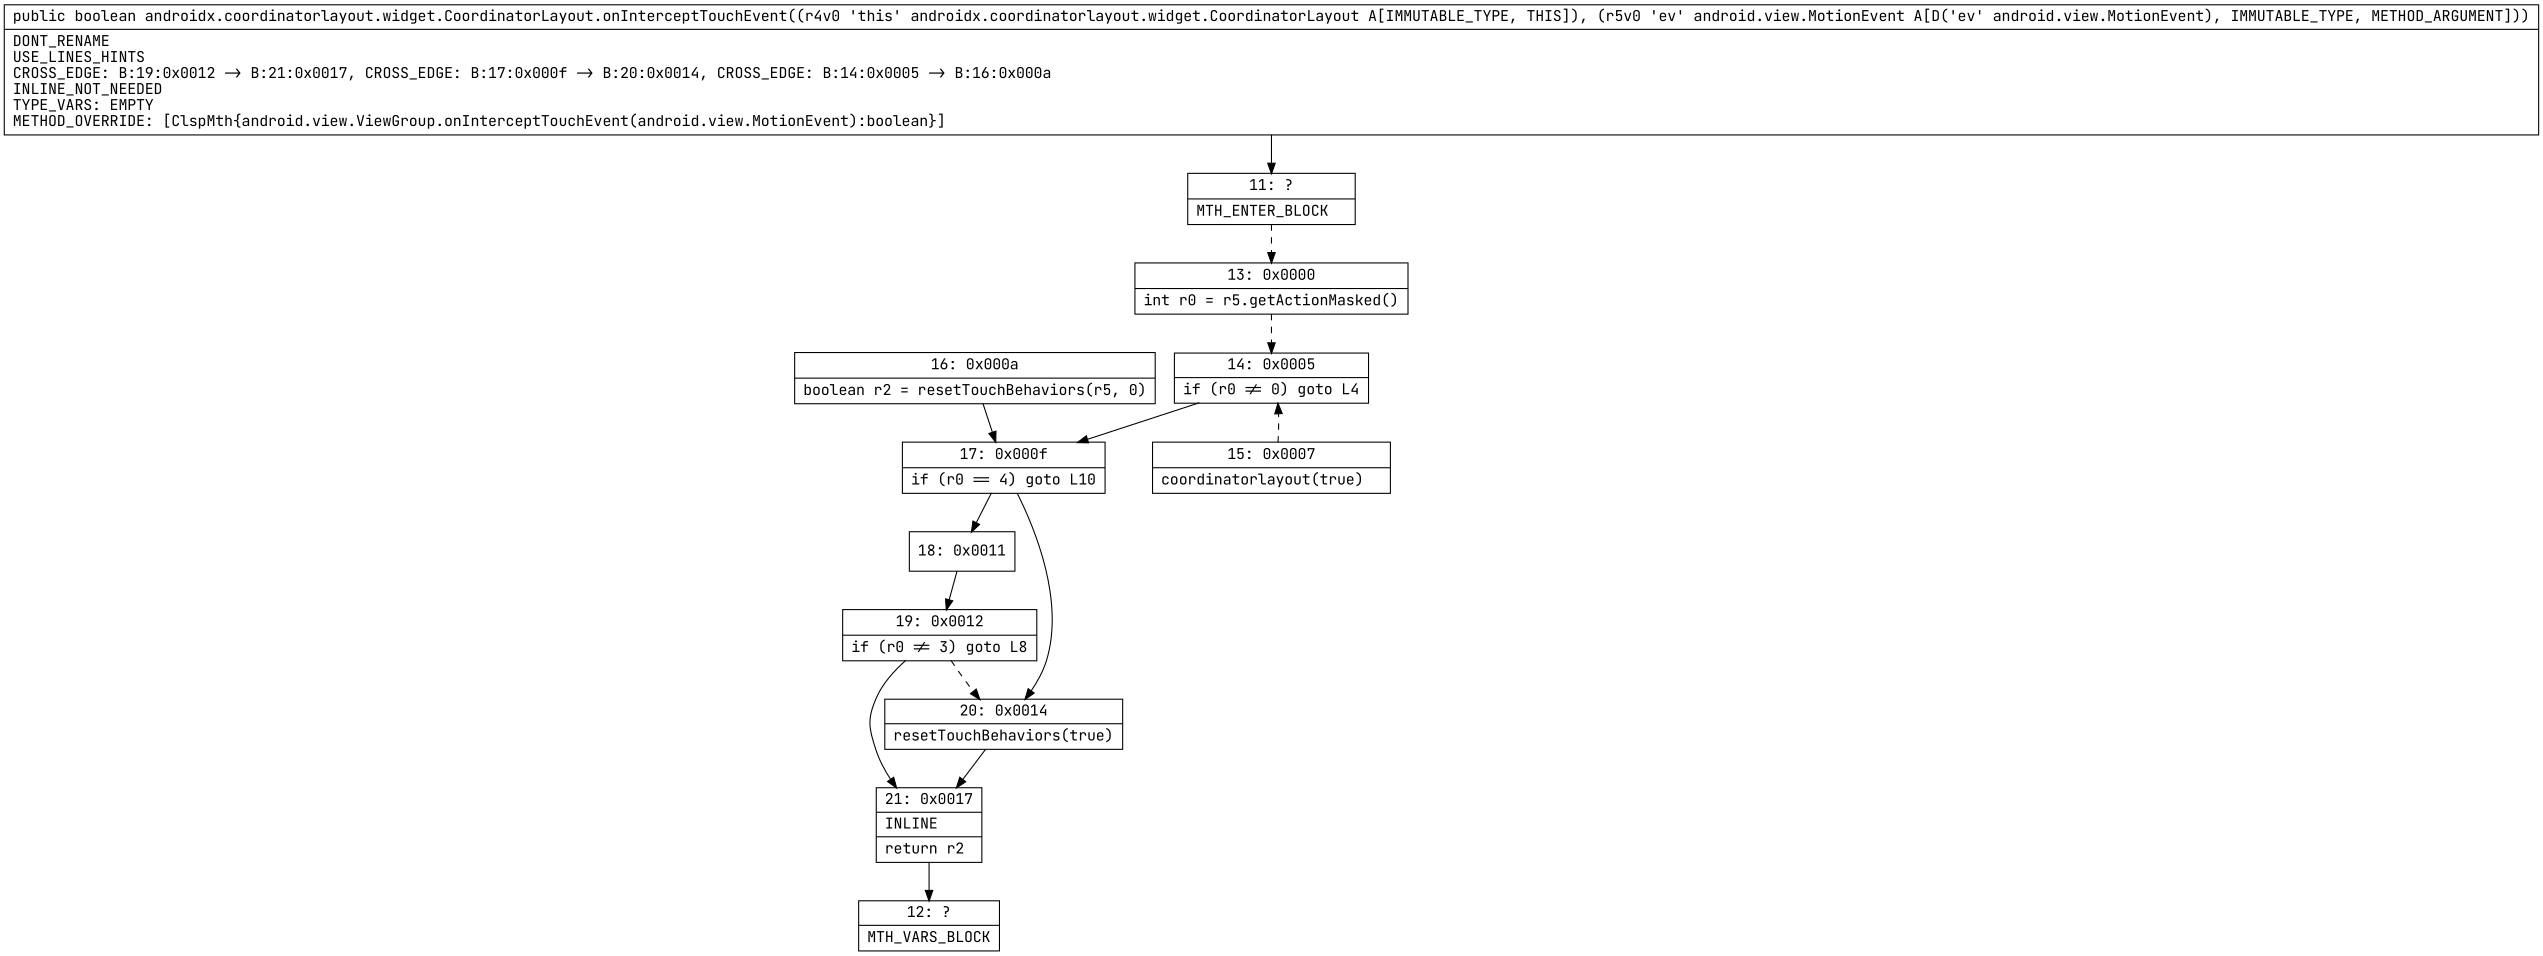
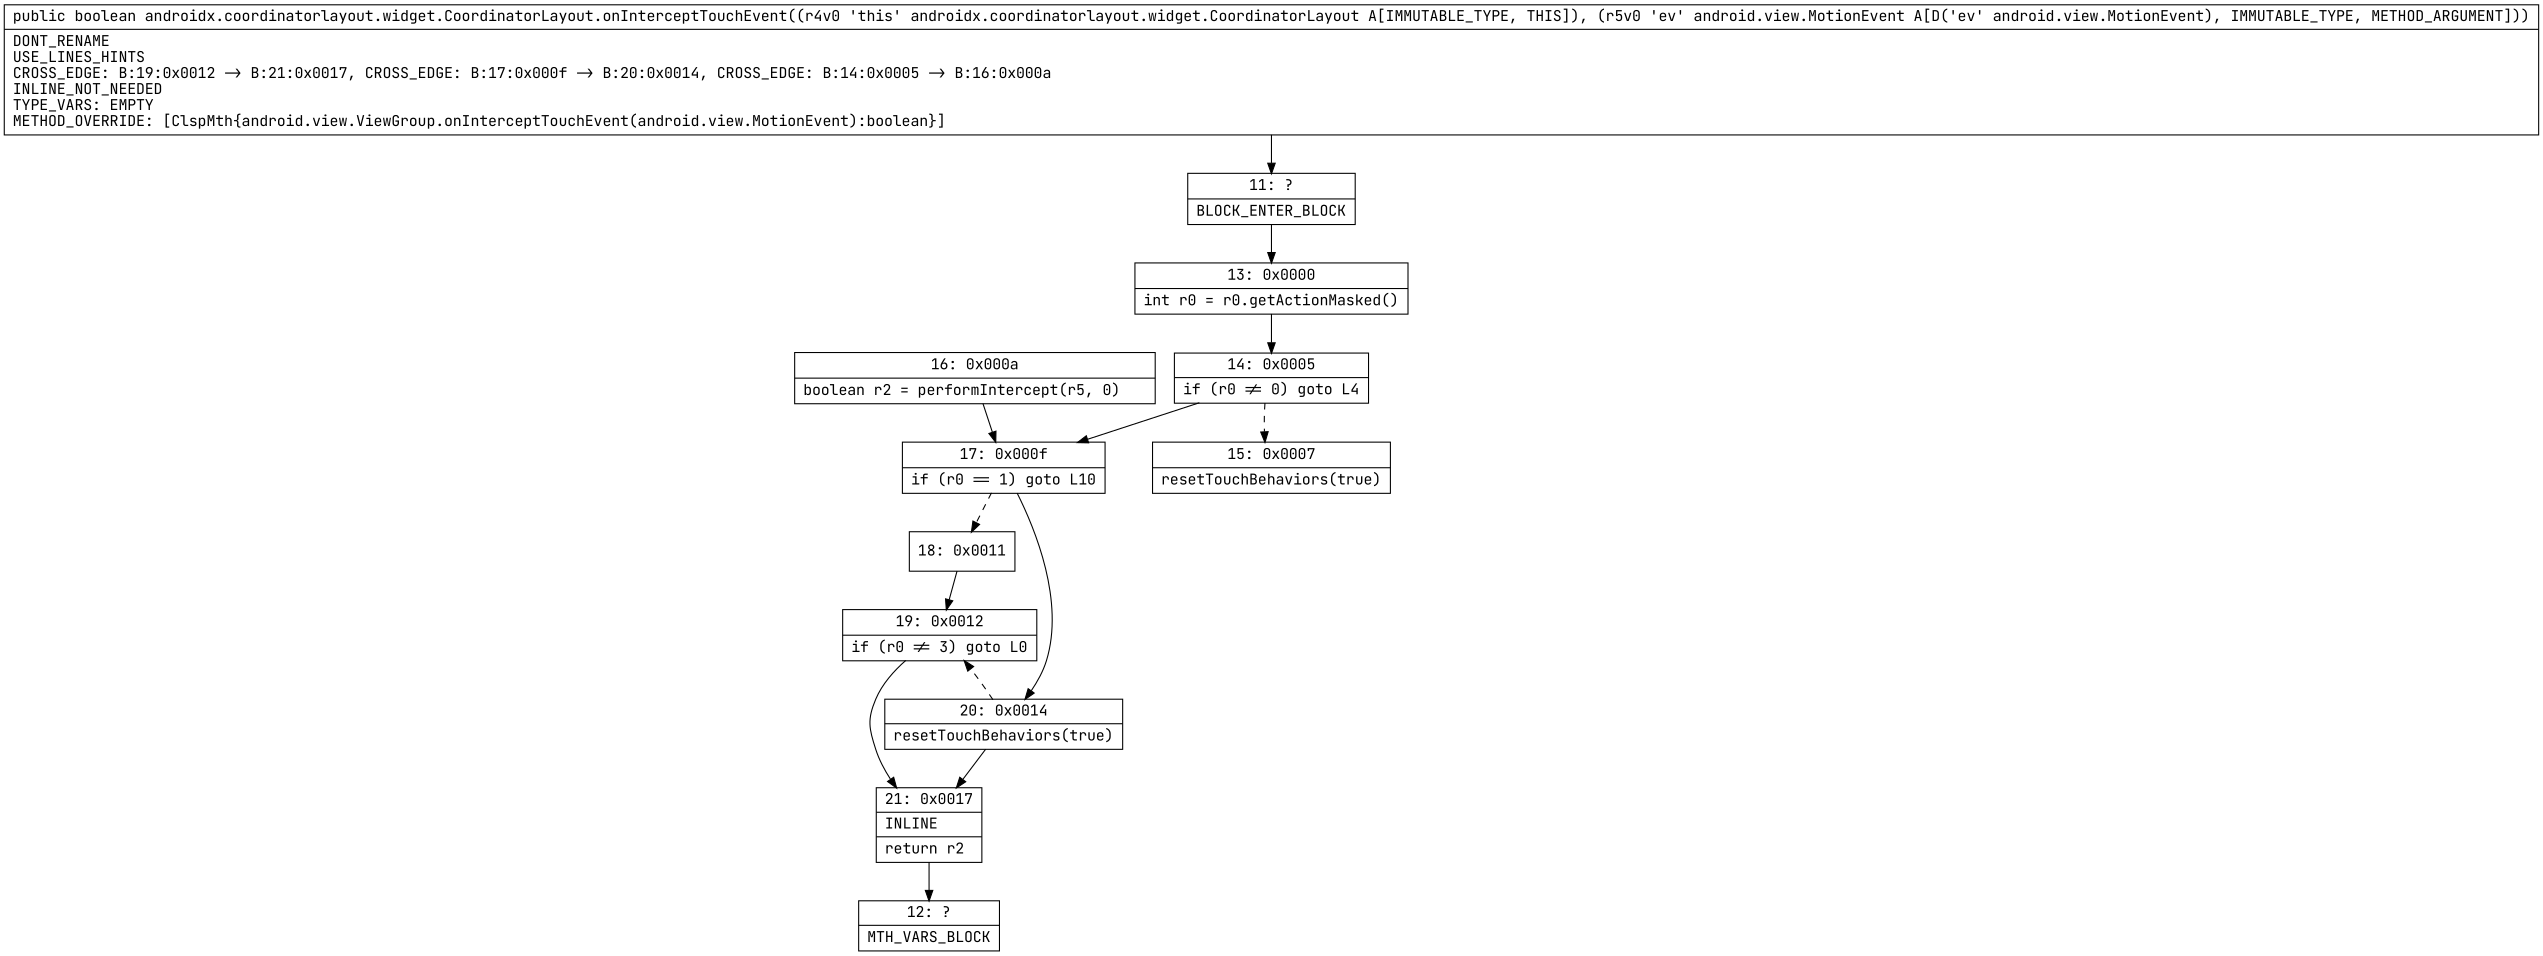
node "11: ?": text "MTH_ENTER_BLOCK" -> "BLOCK_ENTER_BLOCK"
edge "11: ?" -> "13: 0x0000": style dashed -> solid
node "13: 0x0000": text "int r0 = r5.getActionMasked()" -> "int r0 = r0.getActionMasked()"
edge "13: 0x0000" -> "14: 0x0005": style dashed -> solid
node "16: 0x000a": text "boolean r2 = resetTouchBehaviors(r5, 0)" -> "boolean r2 = performIntercept(r5, 0)"
edge "15: 0x0007" -> "14: 0x0005": reversed
node "17: 0x000f": text "if (r0 == 4) goto L10" -> "if (r0 == 1) goto L10"
node "15: 0x0007": text "coordinatorlayout(true)" -> "resetTouchBehaviors(true)"
edge "17: 0x000f" -> "18: 0x0011": style solid -> dashed
node "19: 0x0012": text "if (r0 != 3) goto L8" -> "if (r0 != 3) goto L0"
edge "19: 0x0012" -> "20: 0x0014": reversed
